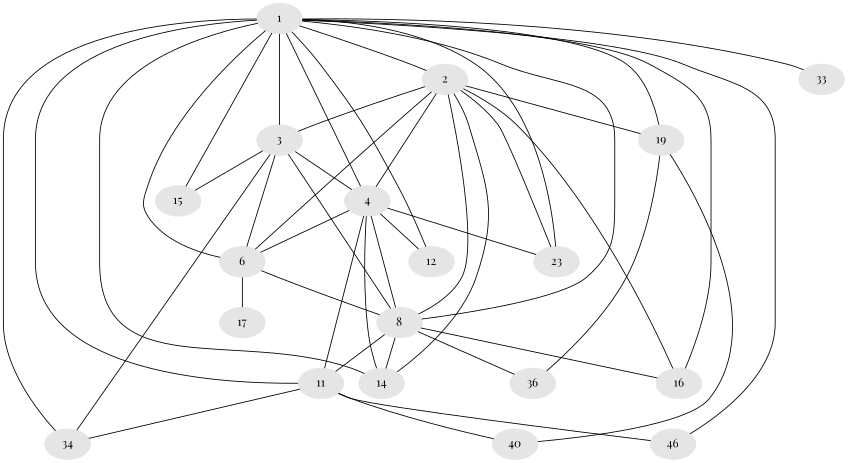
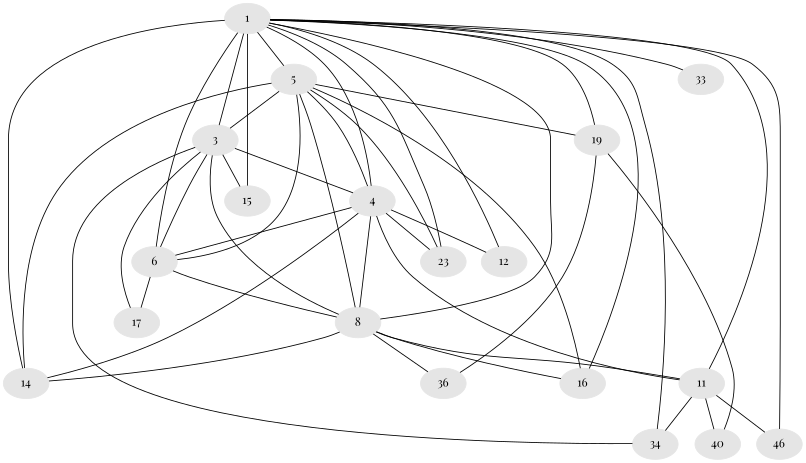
node "2": label "2" -> "5"
edge "3" -- "17": added
